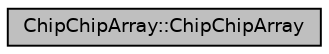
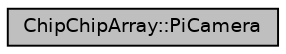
node "ChipChipArray::ChipChipArray": label "ChipChipArray::ChipChipArray" -> "ChipChipArray::PiCamera"
